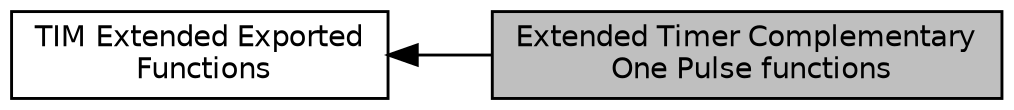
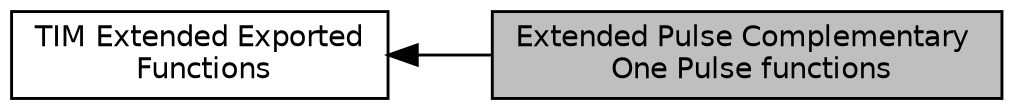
node "Extended Timer Complementary One Pulse functions": label "Extended Timer Complementary One Pulse functions" -> "Extended Pulse Complementary One Pulse functions"
